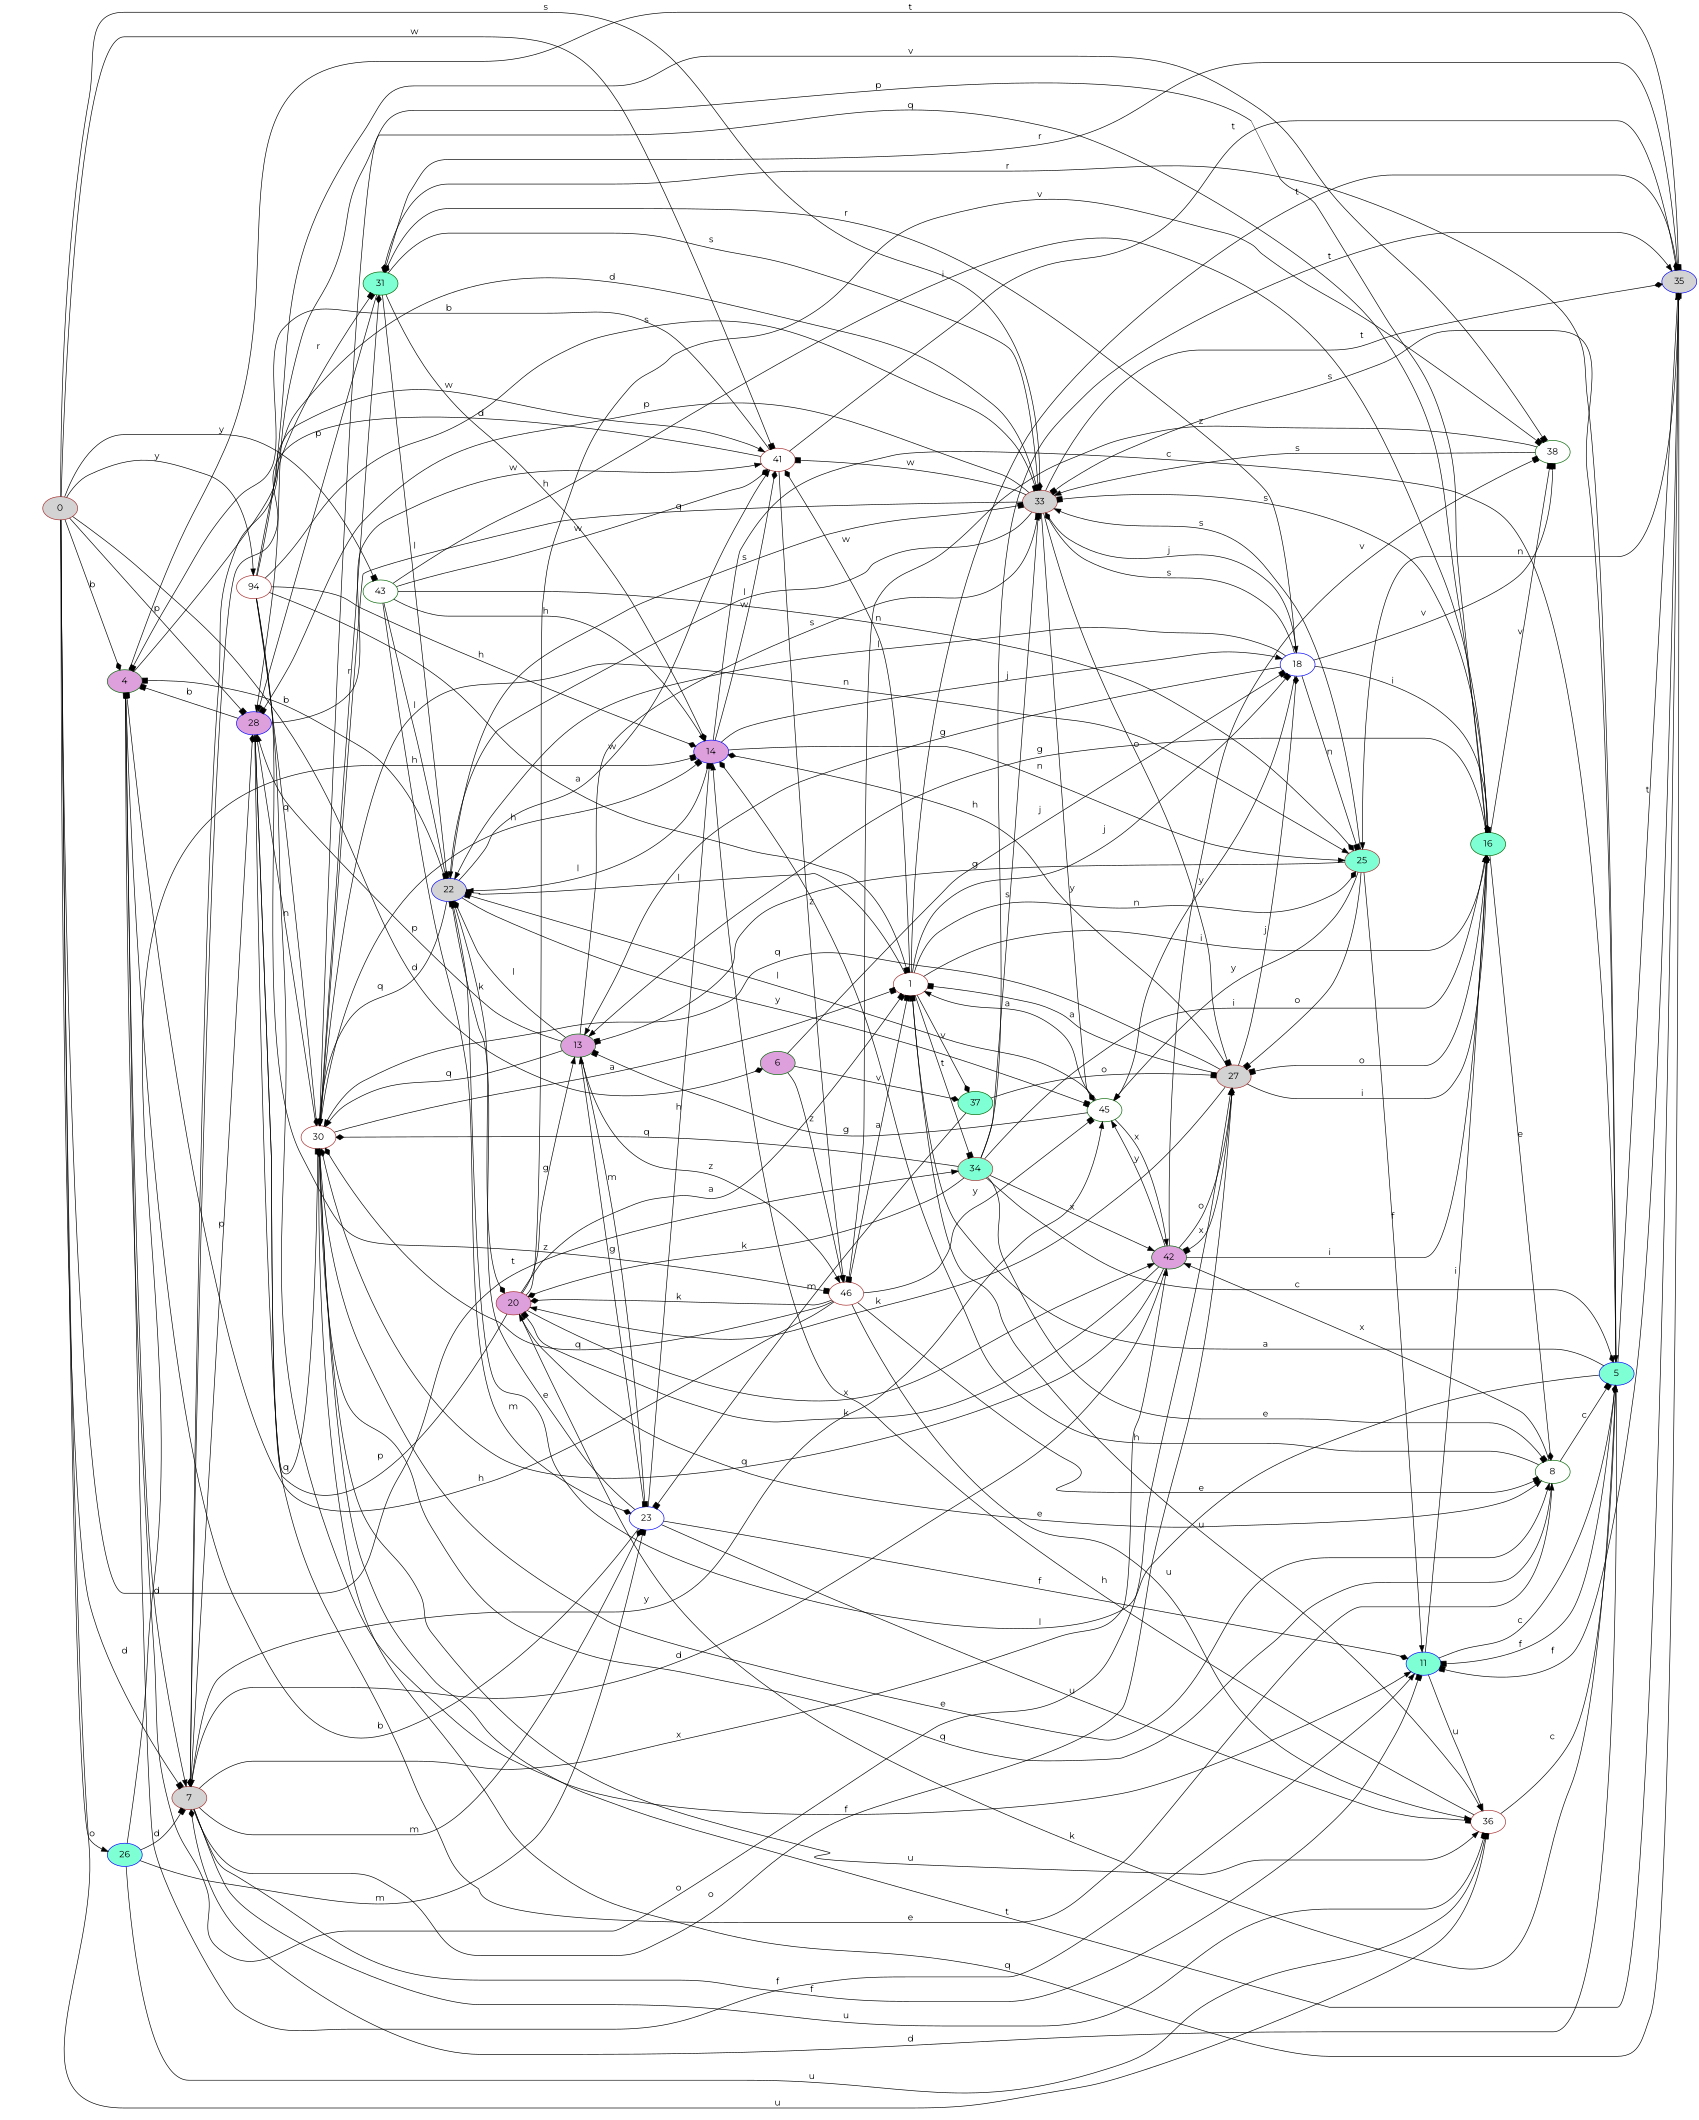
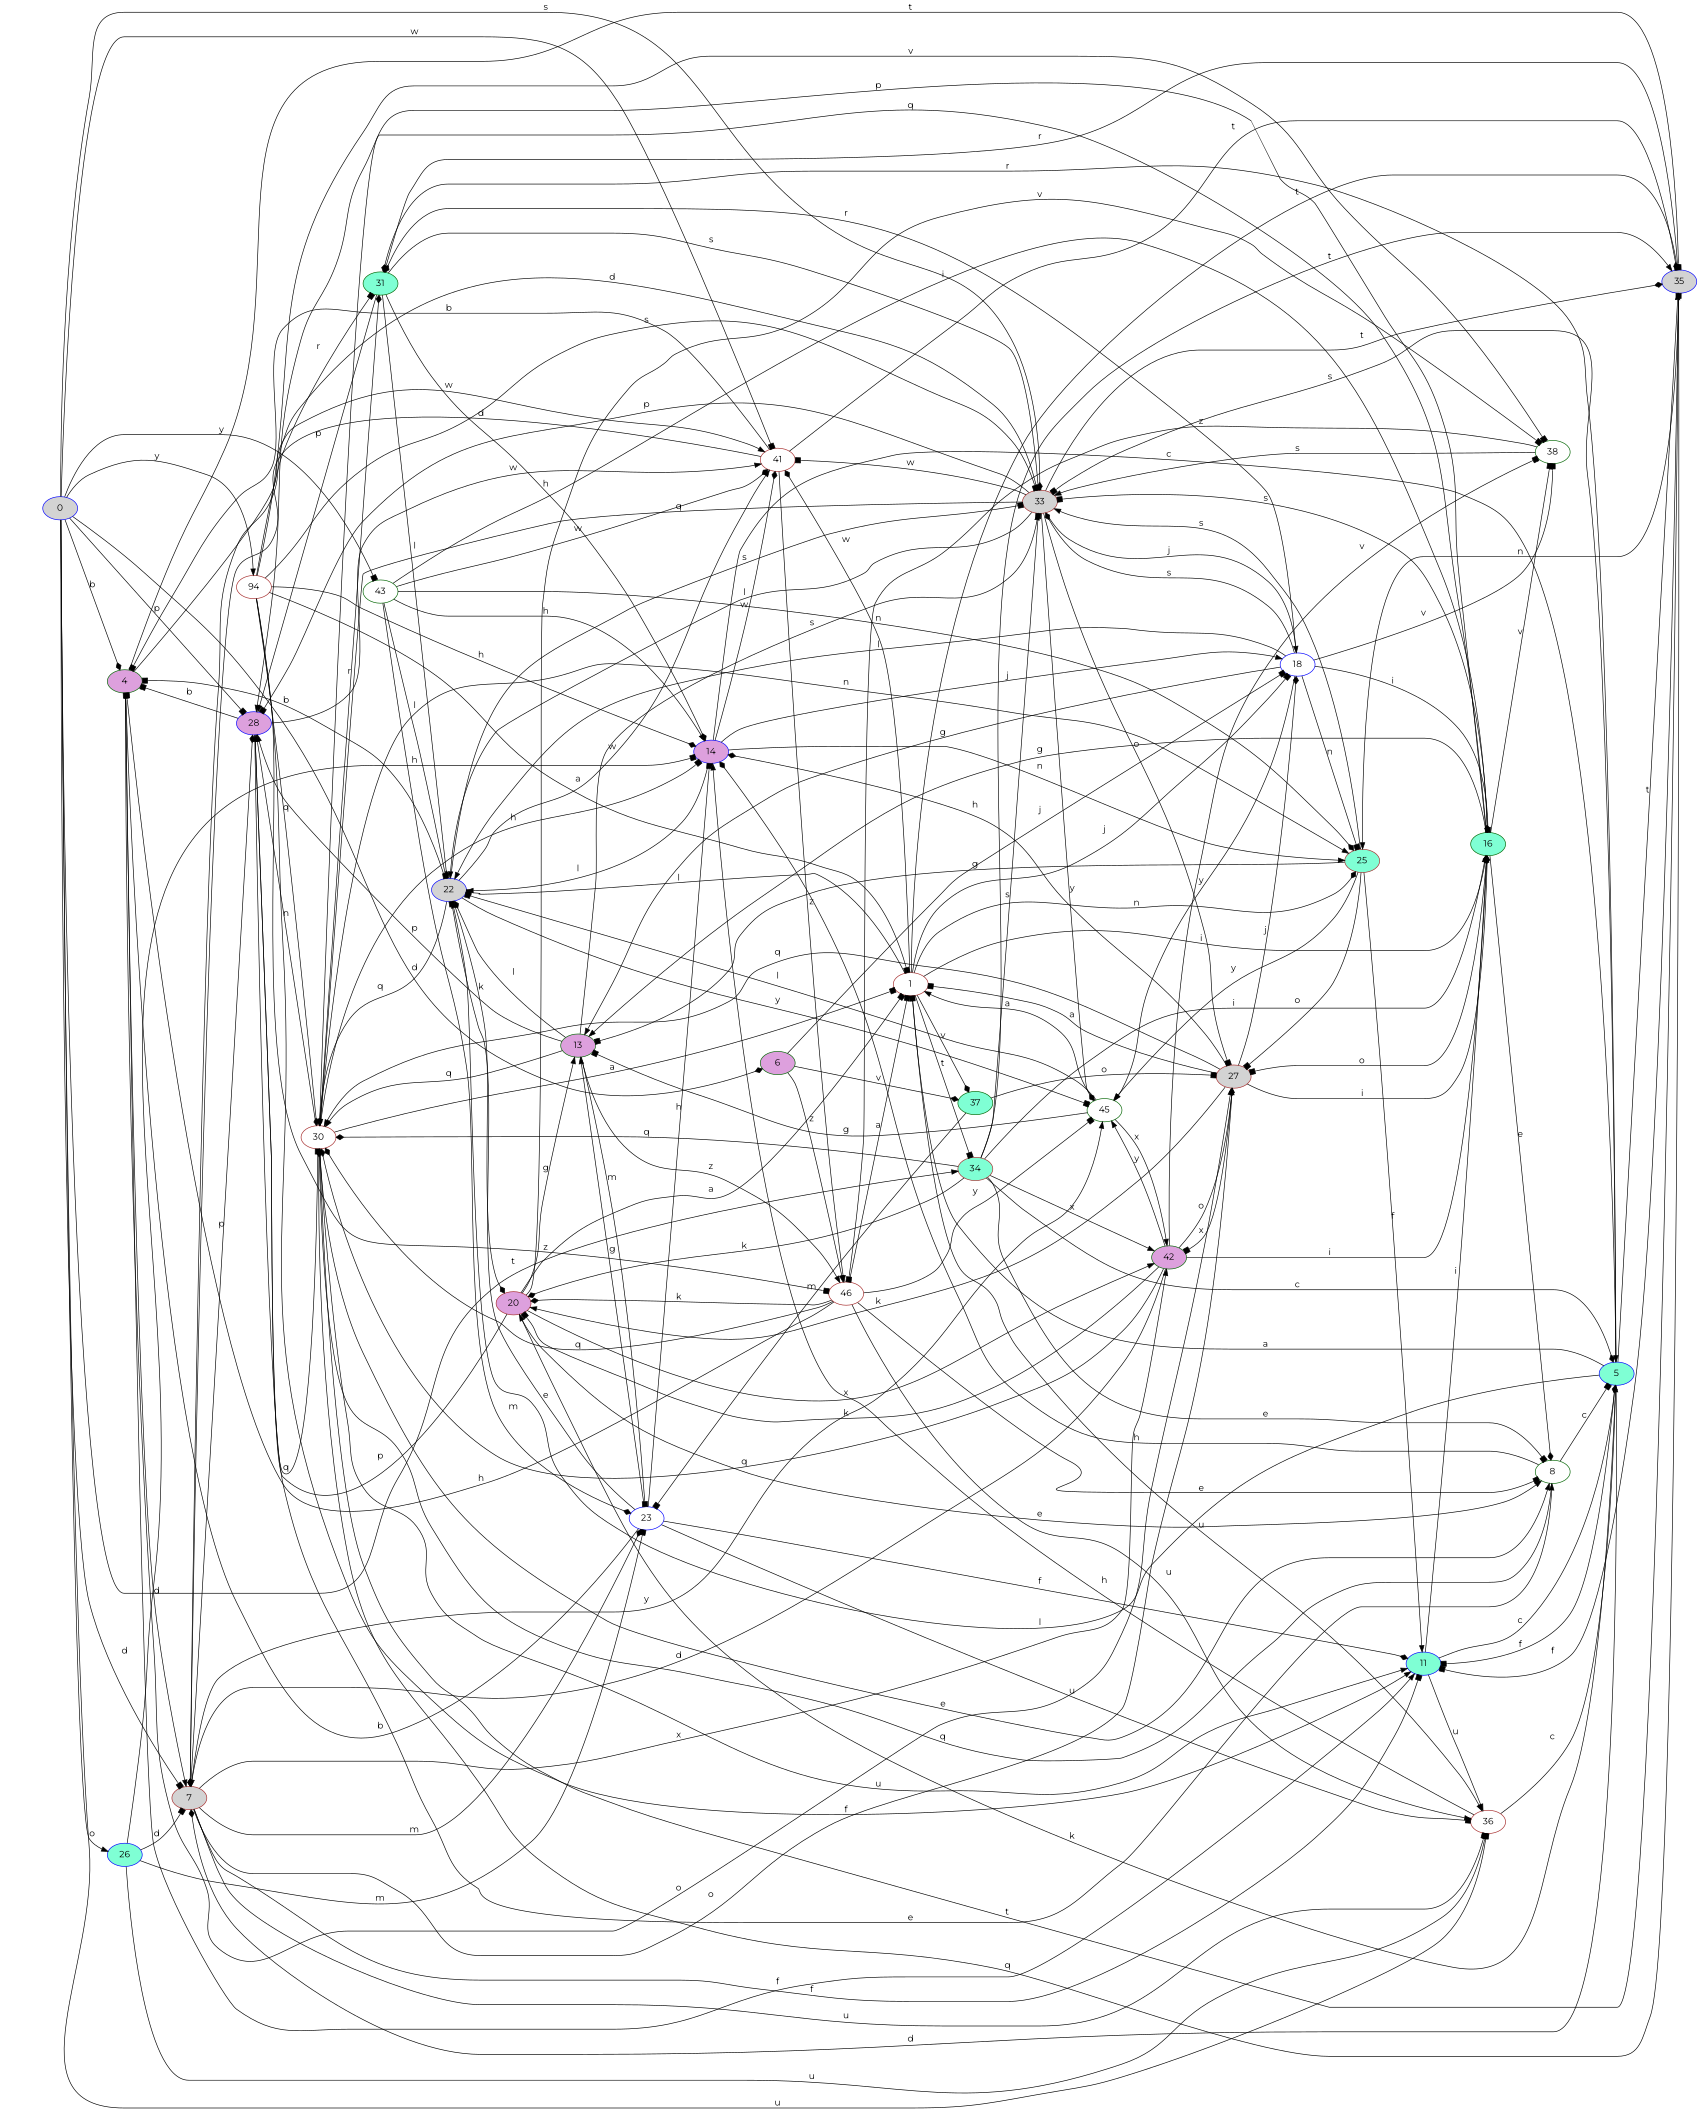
node "0": color brown -> blue
edge "8" -> "42": removed, label "x"
edge "30" -> "36": now "30" -> "11"
